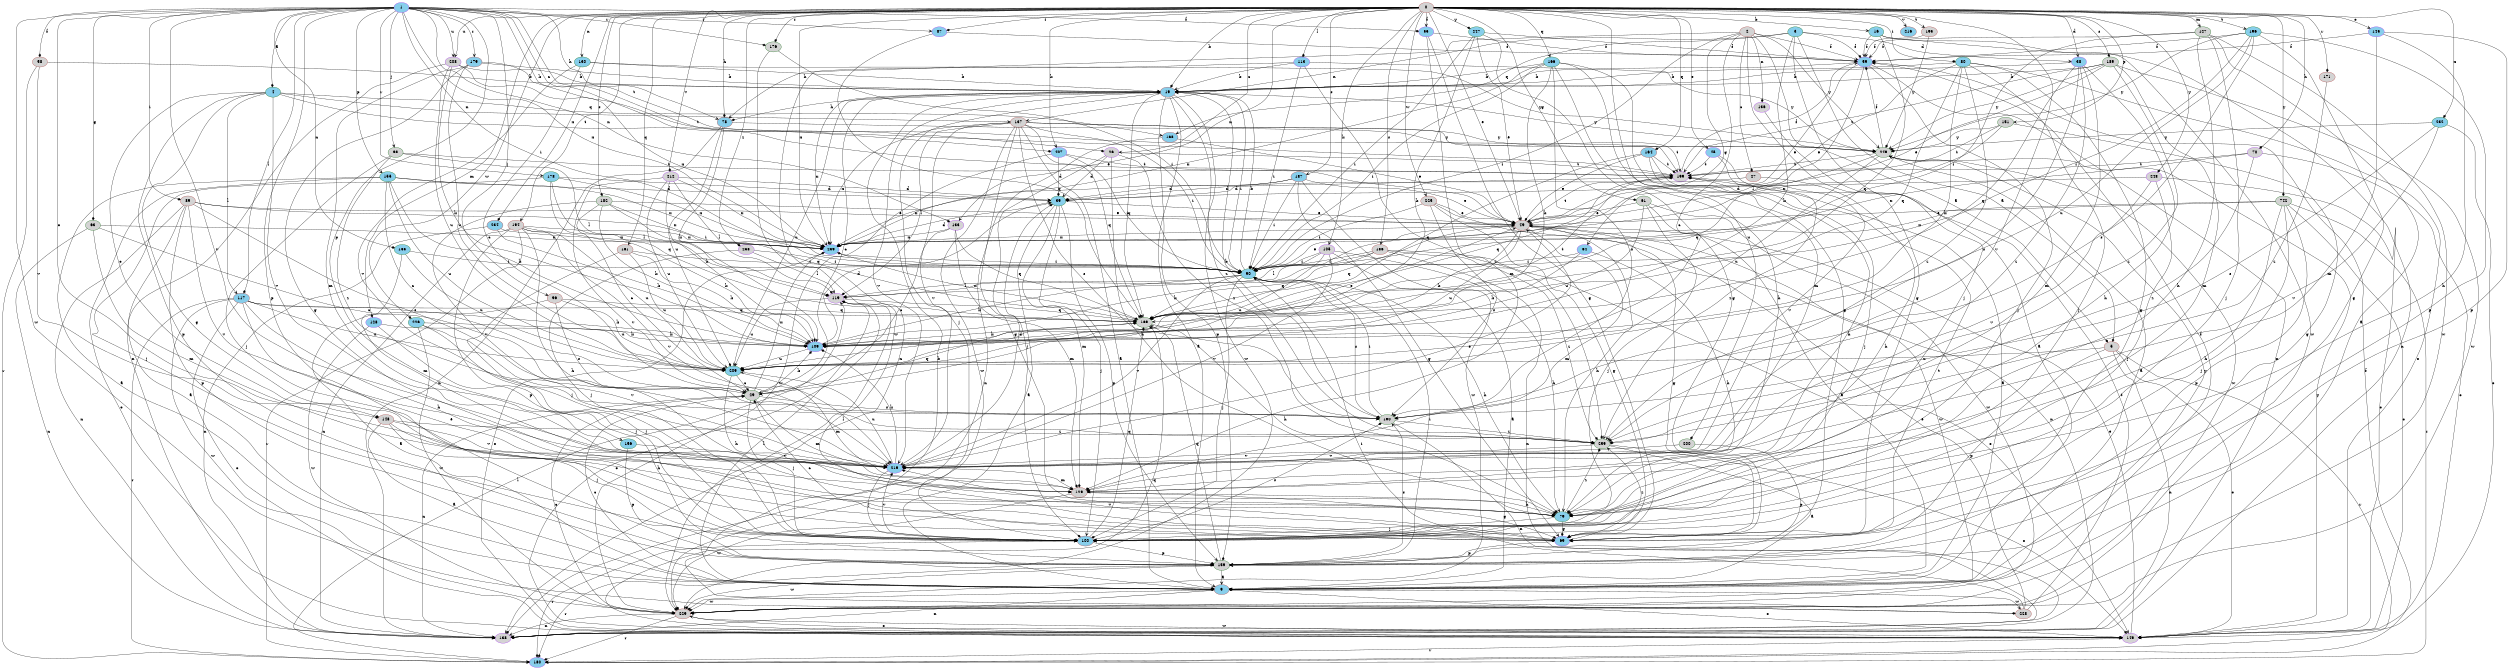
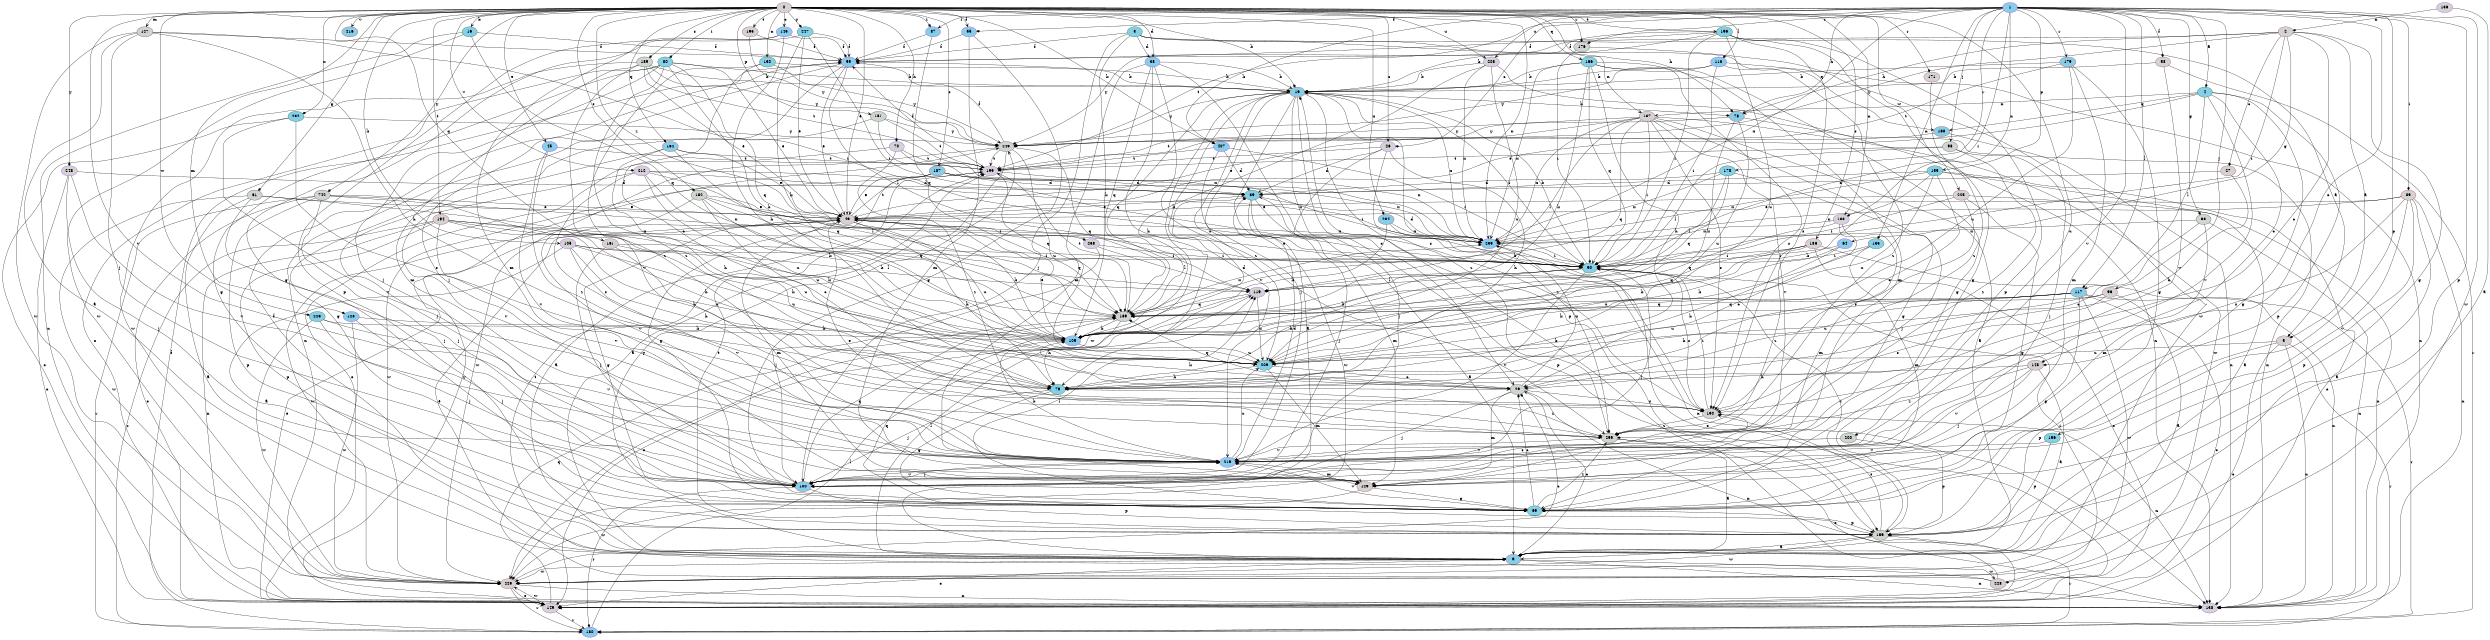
edge "196" -> "19": added, label "b"
edge "2" -> "136": reversed
edge "166" -> "90": label "i" -> "q"
edge "212" -> "190": added, label "s"
edge "117" -> "69": label "e" -> "g"
edge "129" -> "79": removed, label "h"
node "69": color purple -> darkgreen
